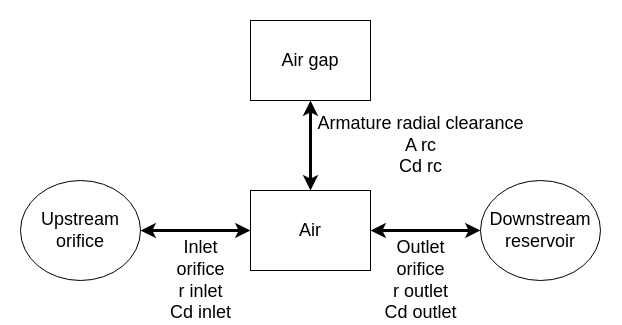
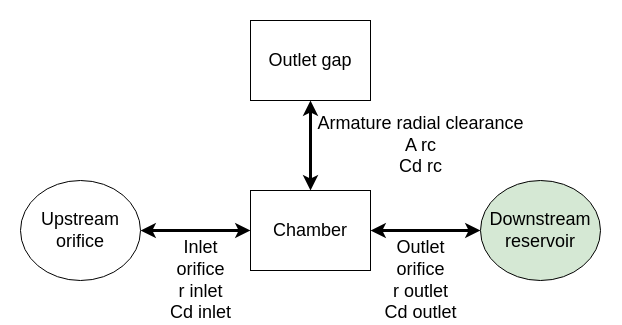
node "Air gap": label "Air gap" -> "Outlet gap"
node "Air": label "Air" -> "Chamber"
node "Downstreamreservoir": fillcolor #ffffff -> #d5e8d4
